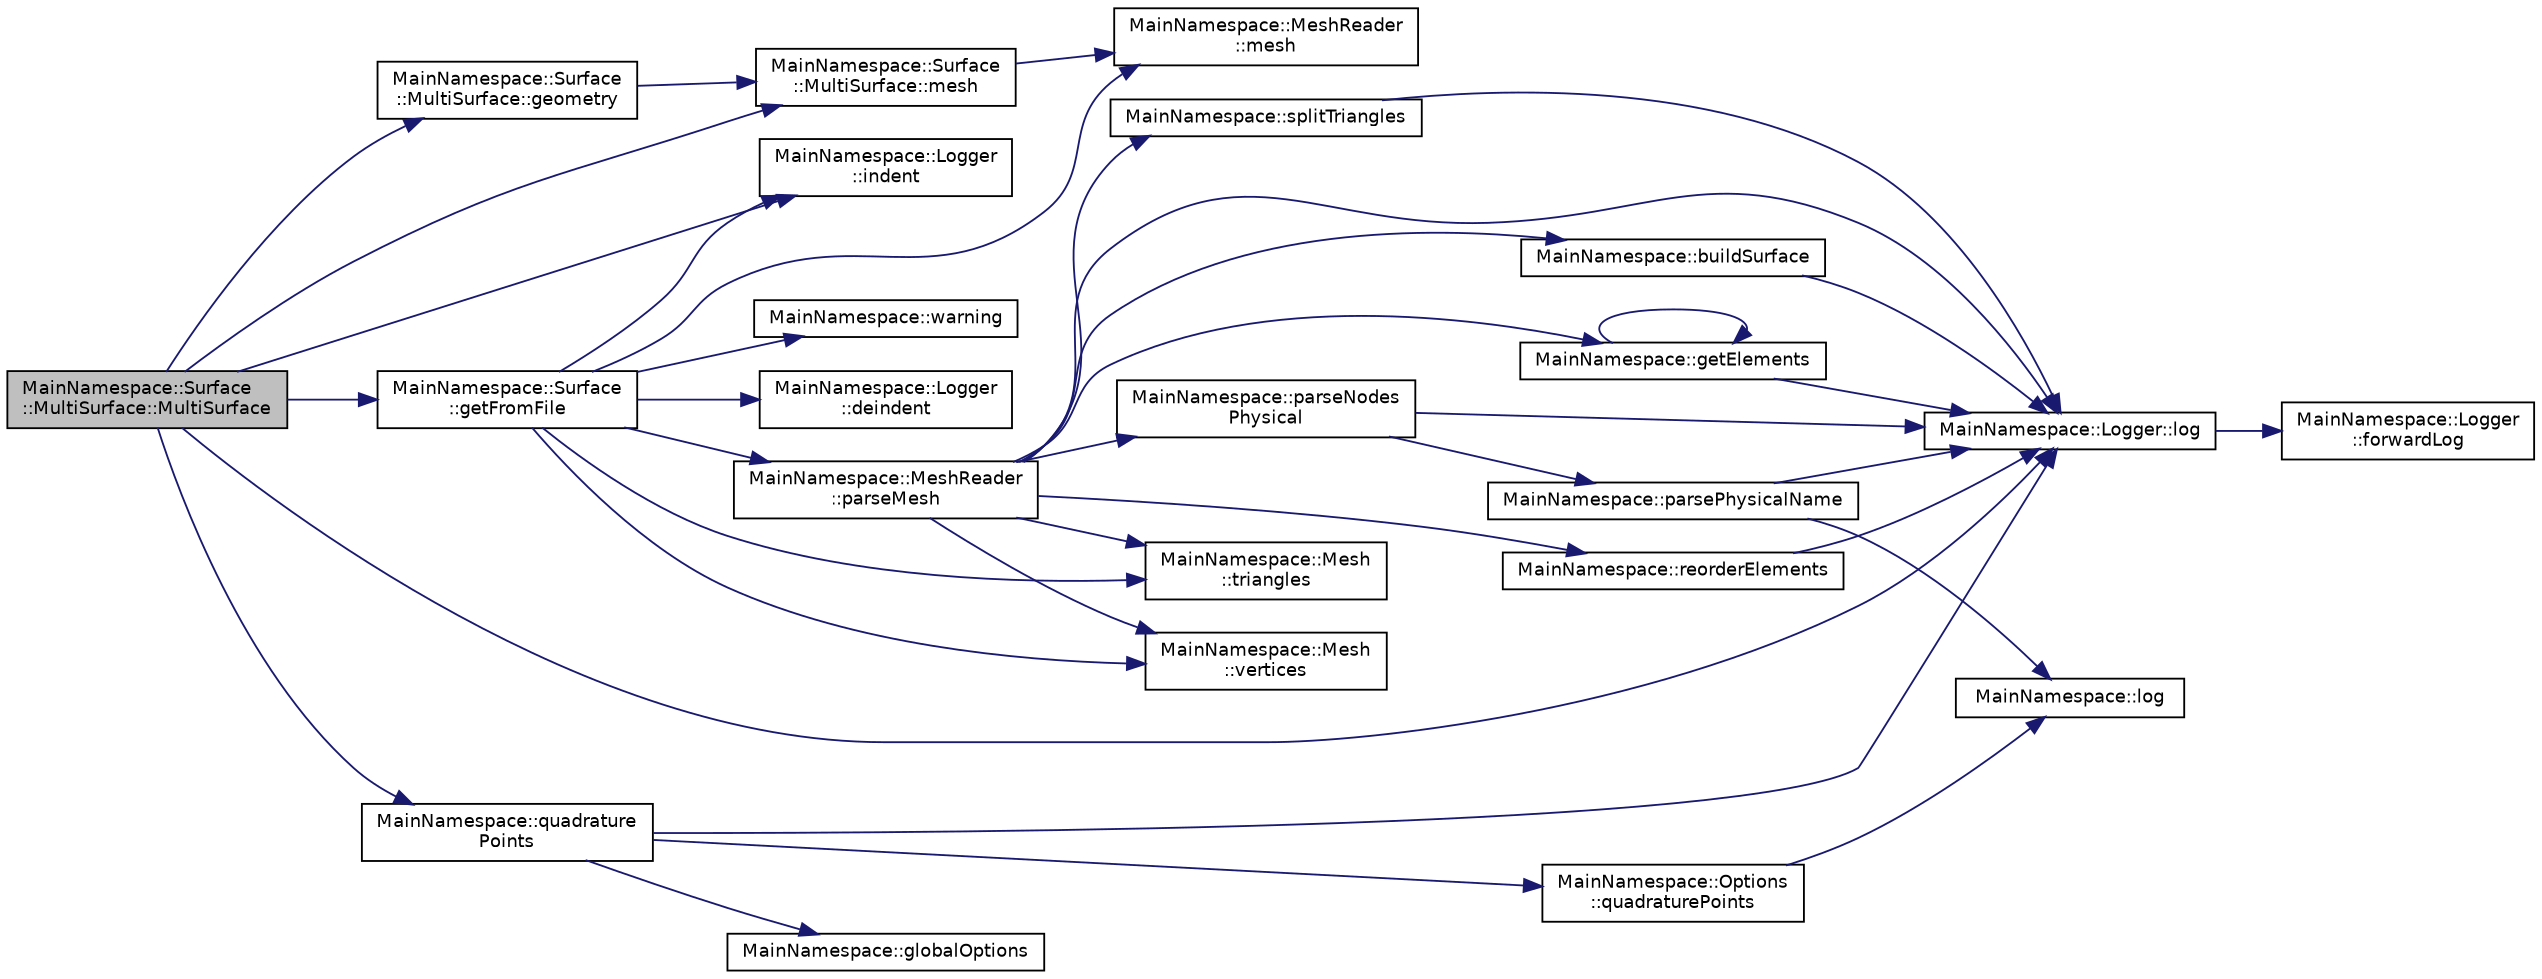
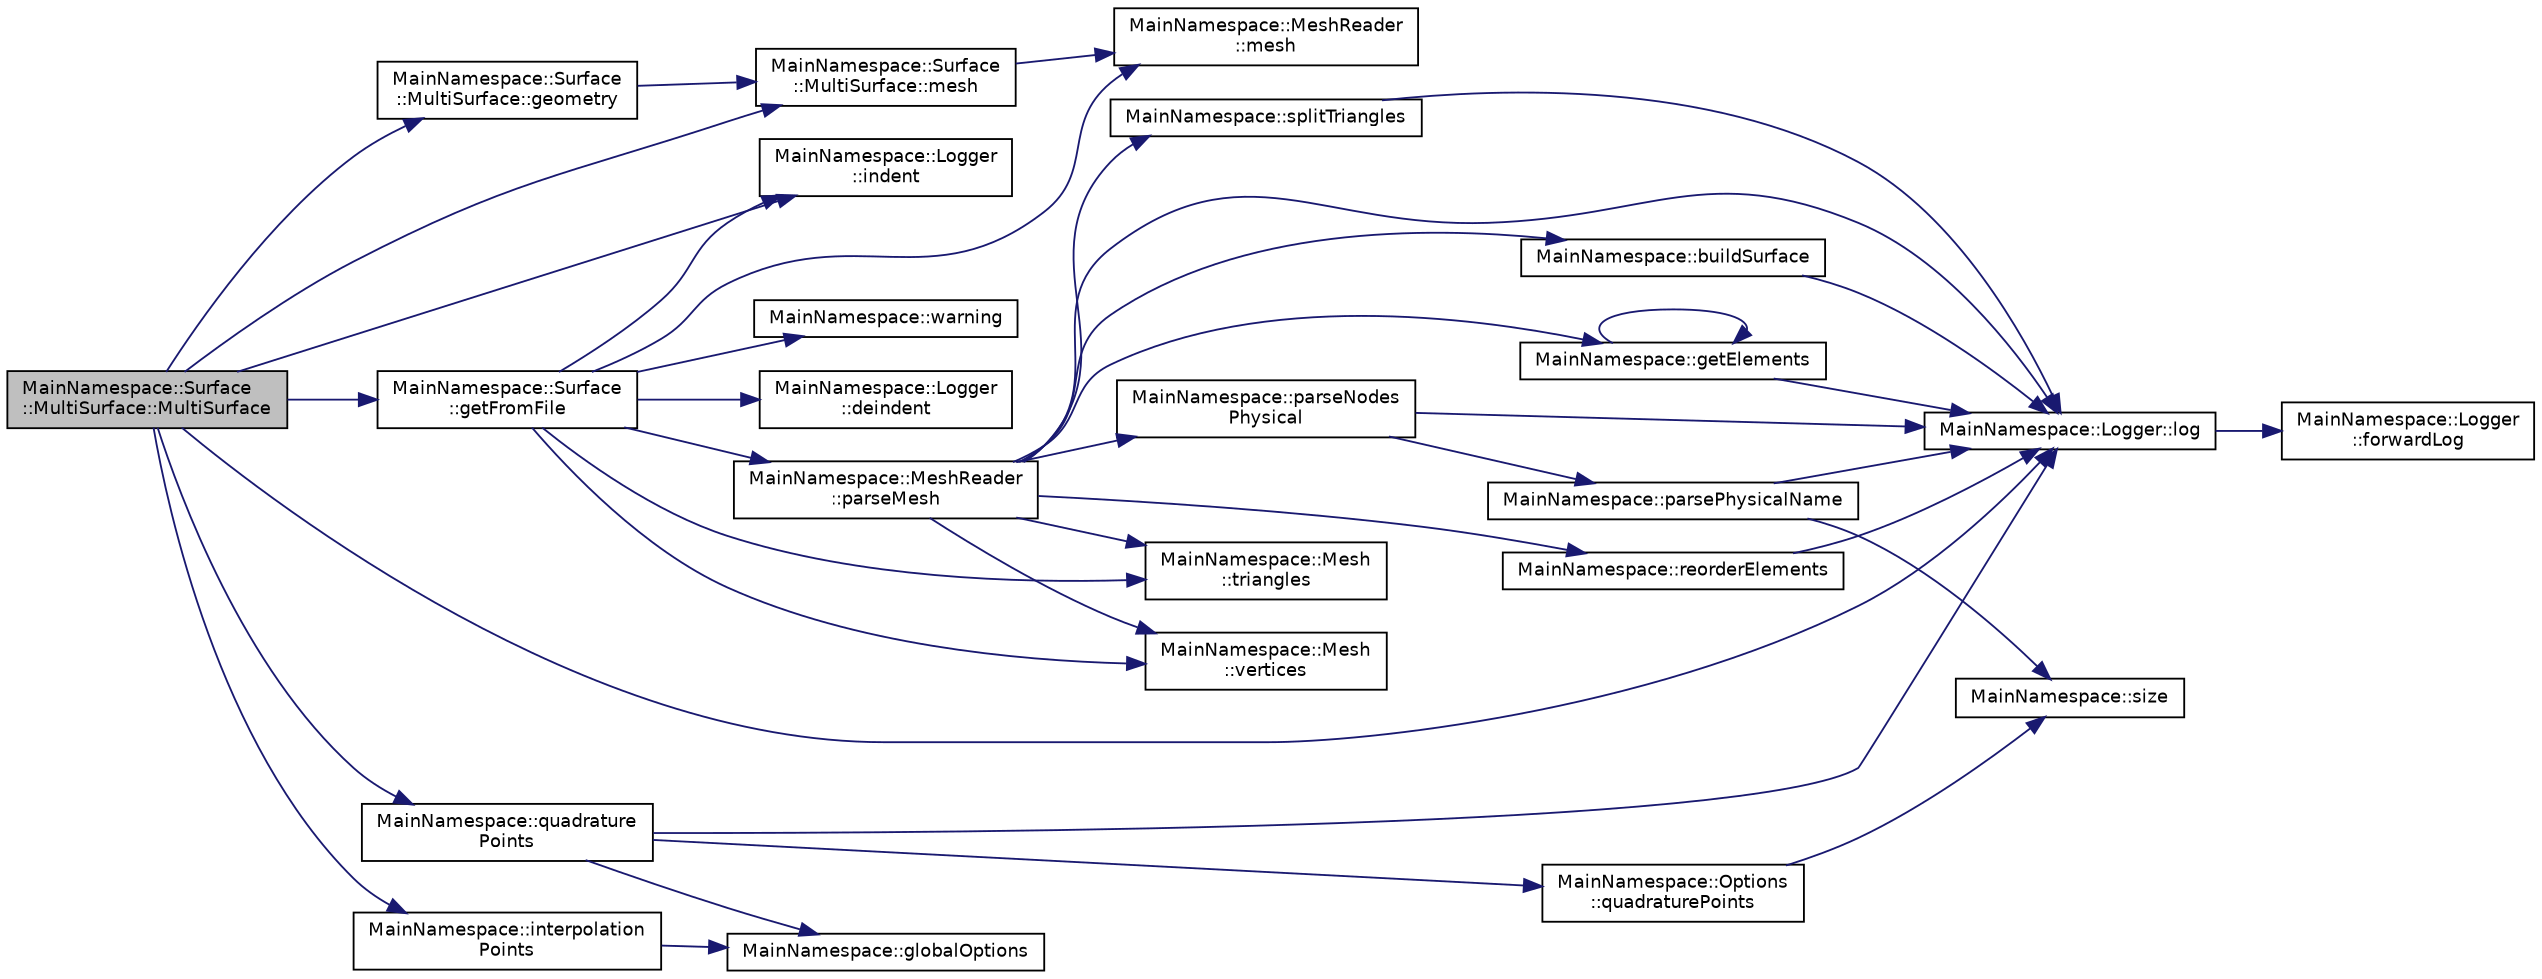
node "MainNamespace::log": label "MainNamespace::log" -> "MainNamespace::size"
node "MainNamespace::interpolation Points": added
